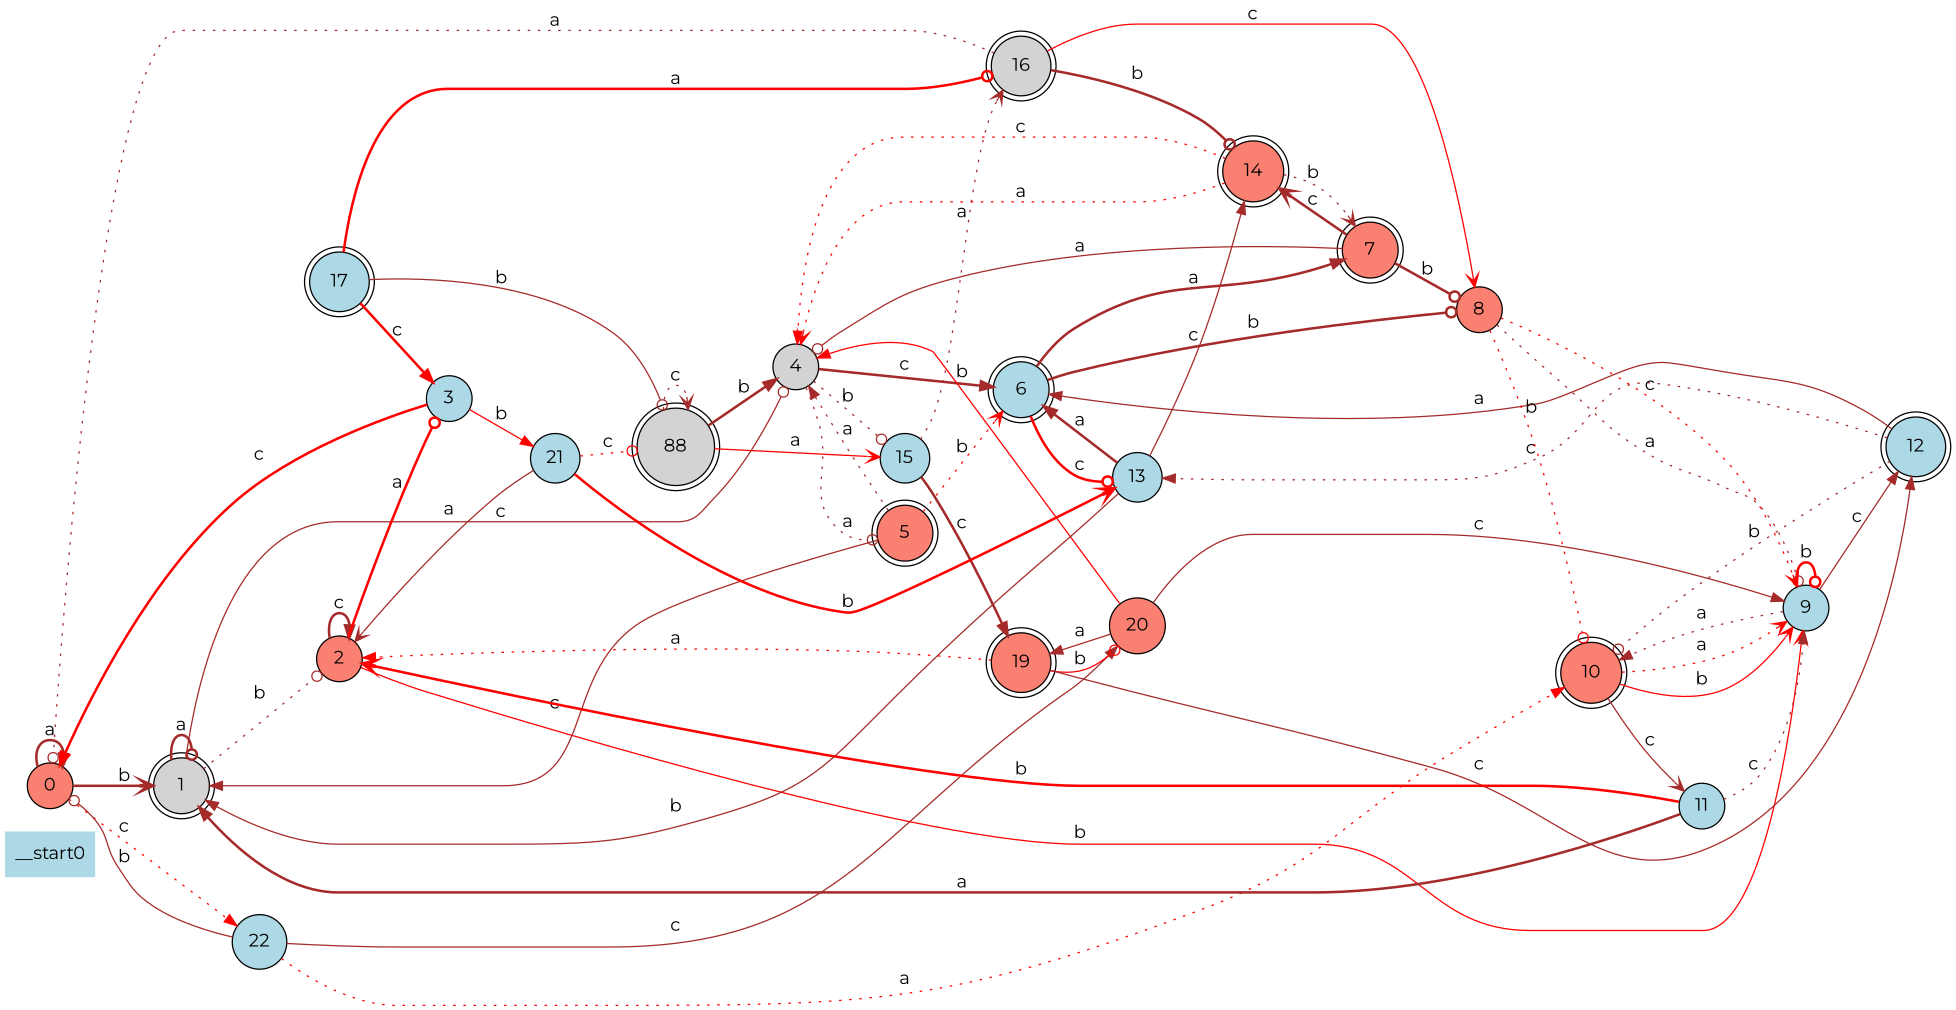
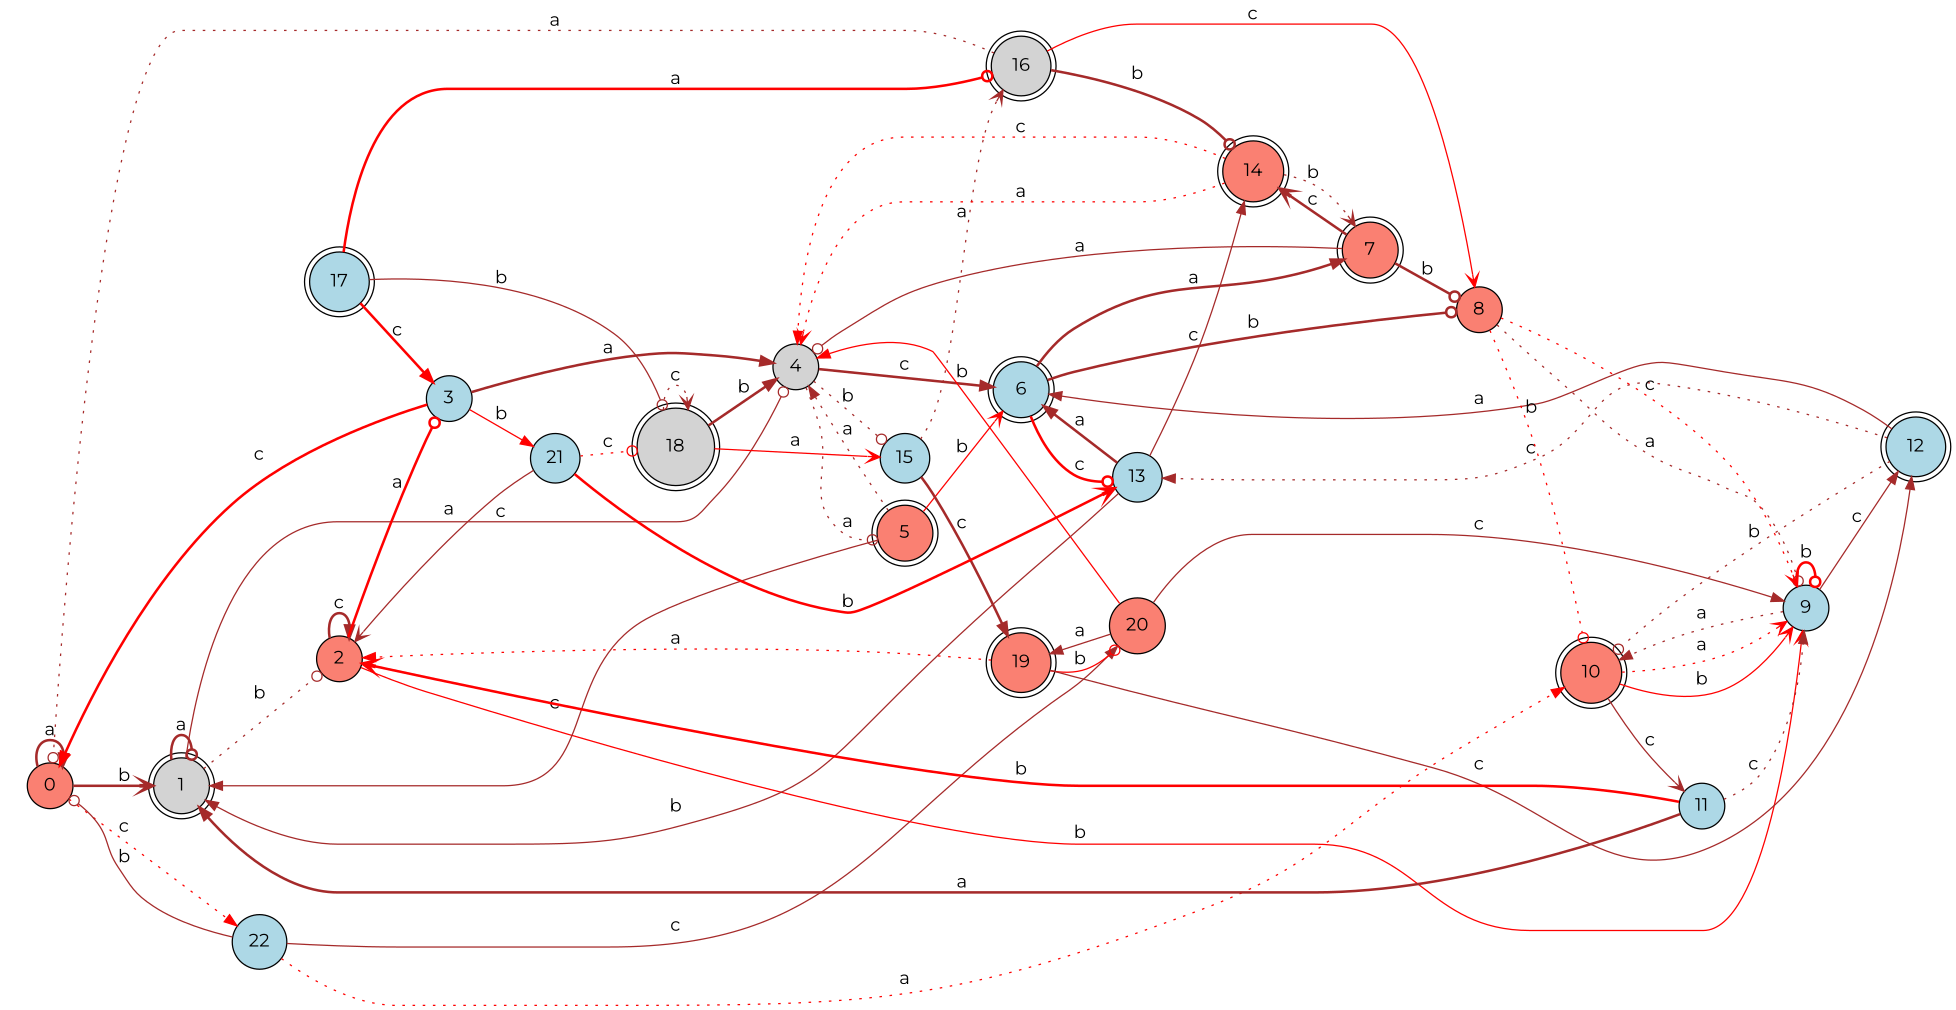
edge "3" -> "4": added, label "a"
node "88": label "88" -> "18"
edge "5" -> "6": style dotted -> solid
node "__start0": removed
